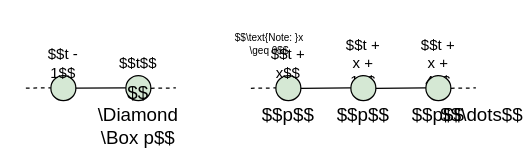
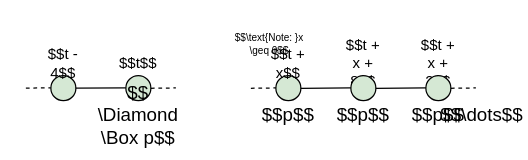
node "$$t - 1$$": label "$$t - 1$$" -> "$$t - 4$$"
node "$$t + x + 1$$": label "$$t + x + 1$$" -> "$$t + x + 8$$"
node "$$t + x + 4$$": label "$$t + x + 4$$" -> "$$t + x + 2$$"
